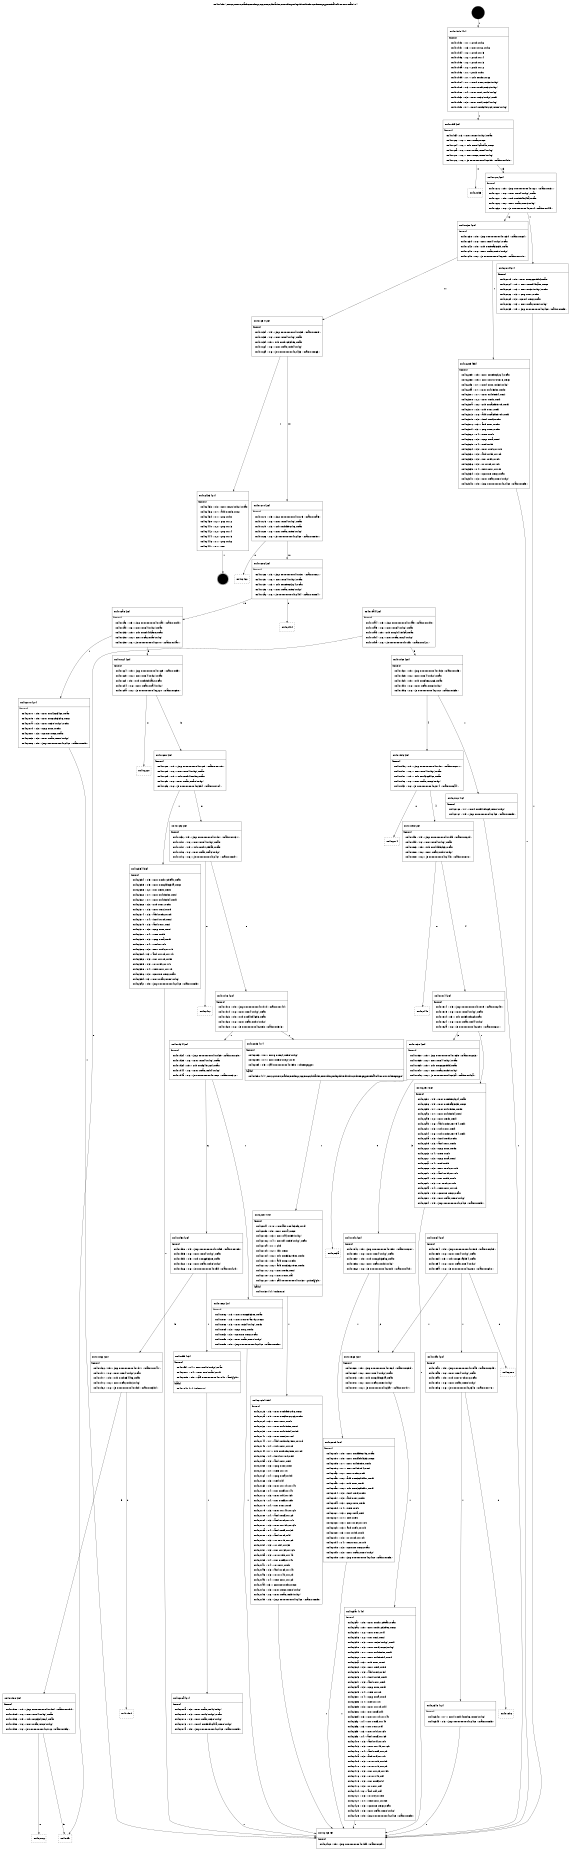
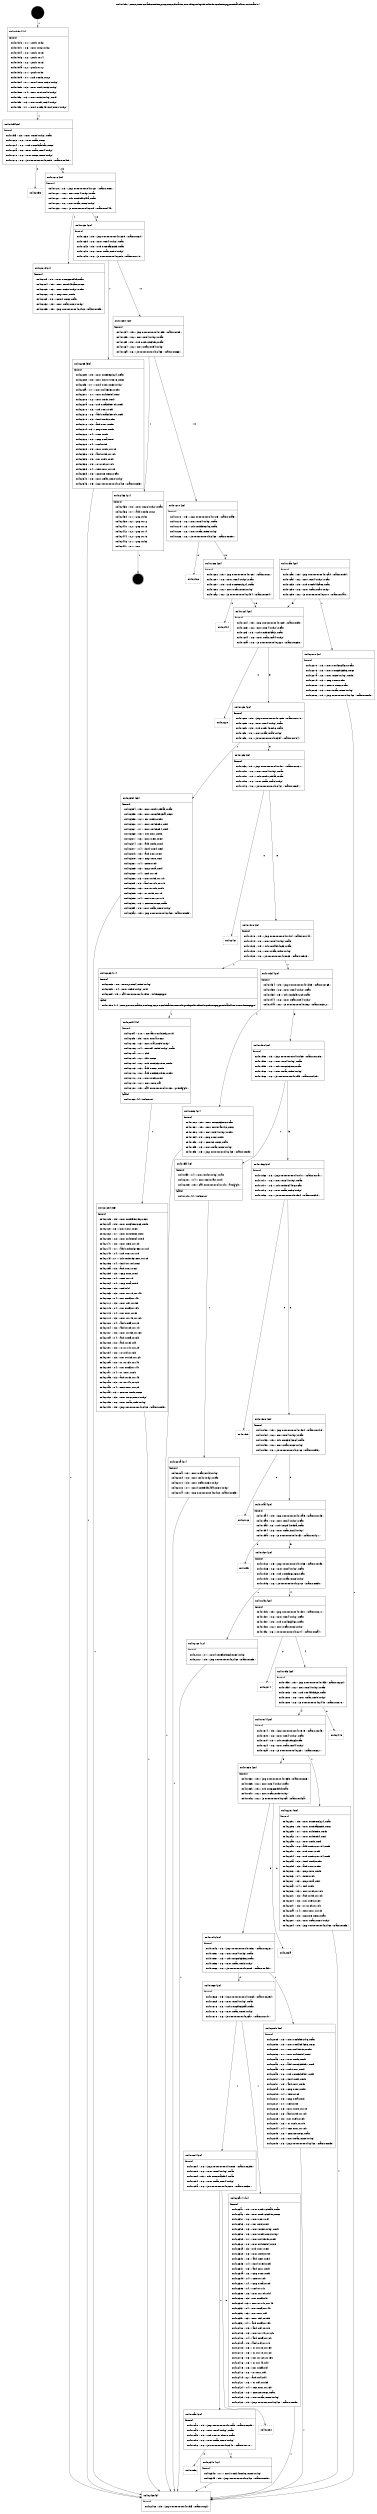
edge "0x401c8c [28]" -> "0x401ca8 [28]": now "0x401c8c [28]" -> "0x401cc4 [28]"
edge "0x401e84 [28]" -> "0x401e68 [28]": reversed
edge "0x401d88 [28]" -> "0x401ff1": now "0x401d88 [28]" -> "0x401da4 [28]"
